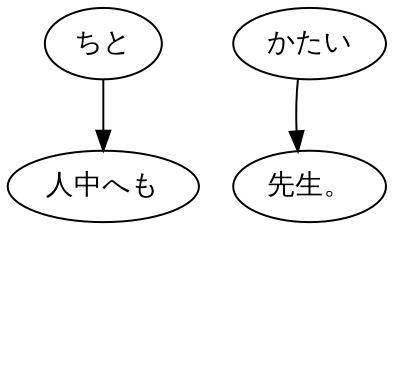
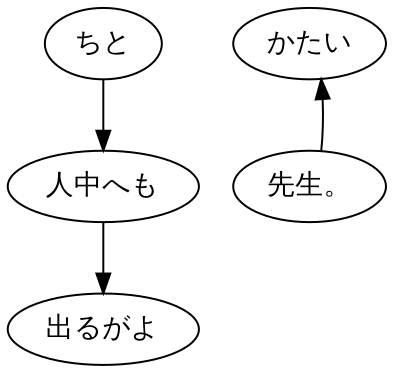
edge "かたい" -> "先生。": reversed
node "出るがよ": added
